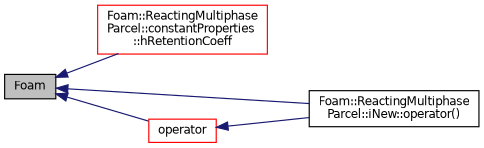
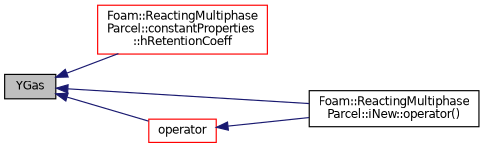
node "Foam": label "Foam" -> "YGas"
